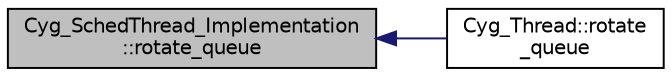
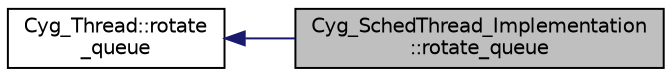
edge "Cyg_Thread::rotate _queue" -> "Cyg_SchedThread_Implementation ::rotate_queue": reversed
